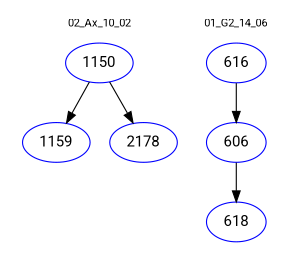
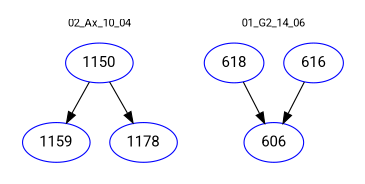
cluster "02_Ax_10_02": label "02_Ax_10_02" -> "02_Ax_10_04"
node "2178": label "2178" -> "1178"
edge "606" -> "618": reversed
